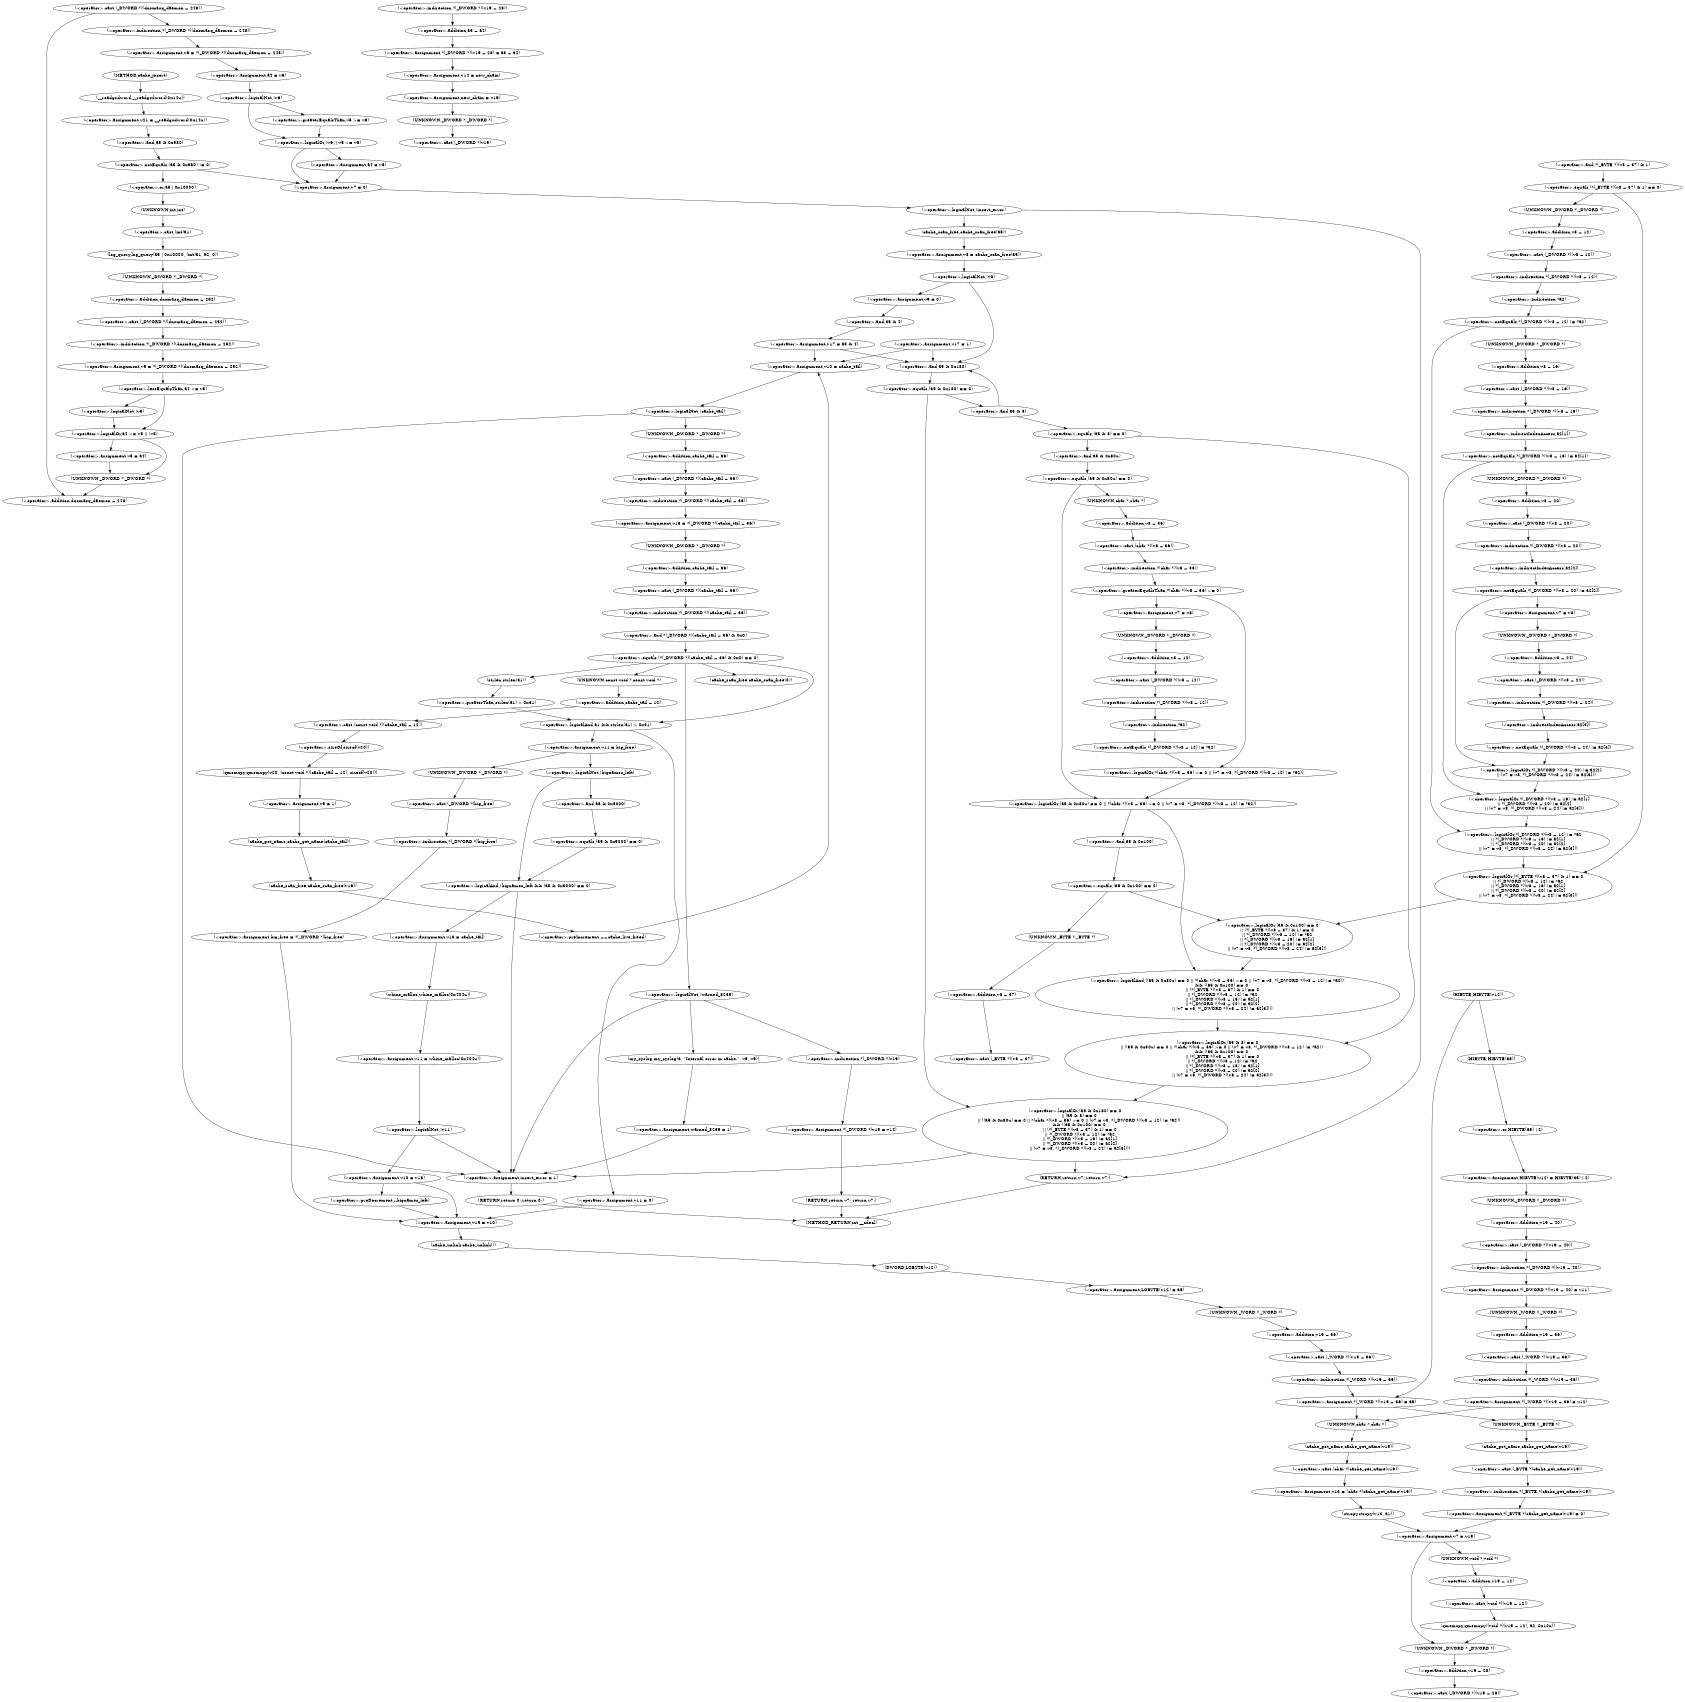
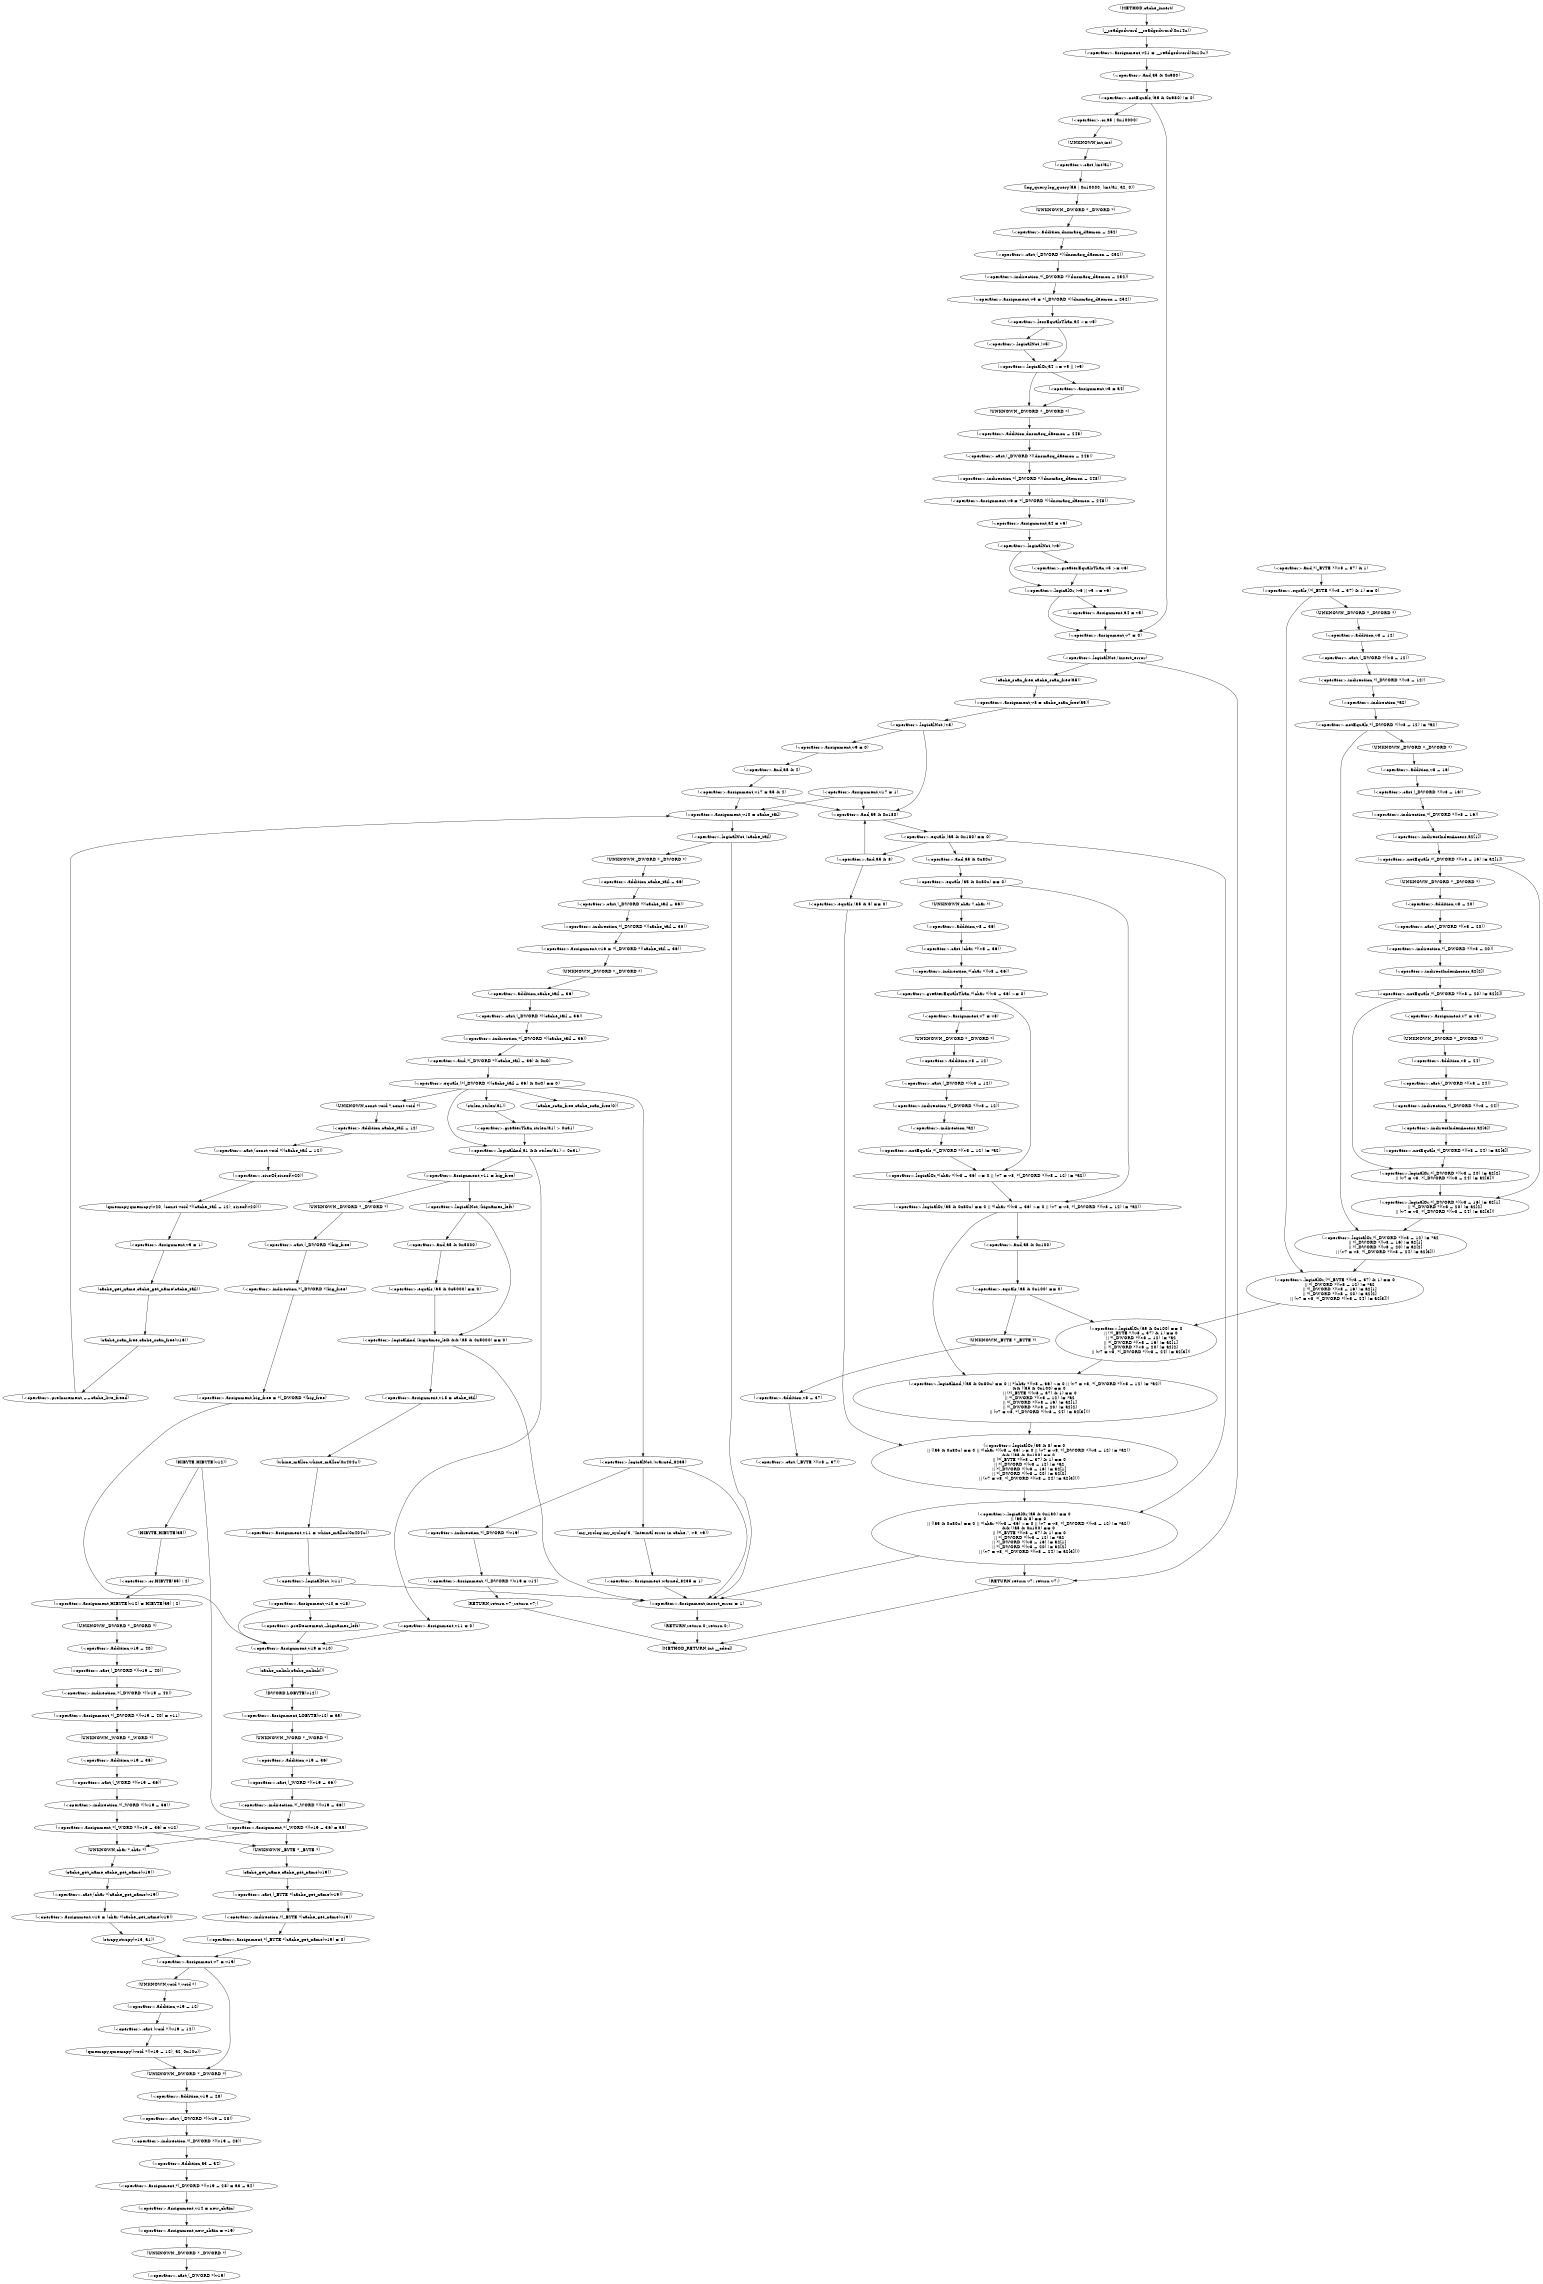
edge "(<operator>.cast,(_DWORD *)(dnsmasq_daemon + 248))" -> "(<operator>.addition,dnsmasq_daemon + 248)": reversed
edge "(<operator>.equals,(a5 & 8) == 0)" -> "(<operator>.and,a5 & 0x80u)": now "(<operator>.equals,(a5 & 0x180) == 0)" -> "(<operator>.and,a5 & 0x80u)"
edge "(<operator>.cast,(_DWORD *)(v19 + 28))" -> "(<operator>.indirection,*(_DWORD *)(v19 + 28))": added
